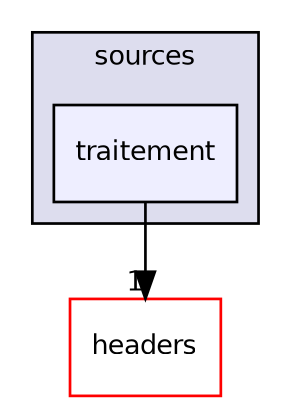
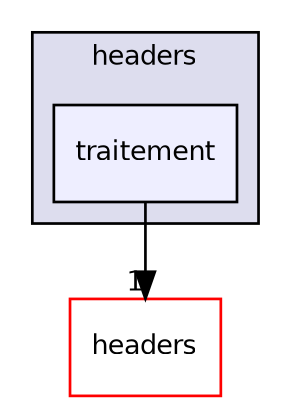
cluster "sources": label "sources" -> "headers"
